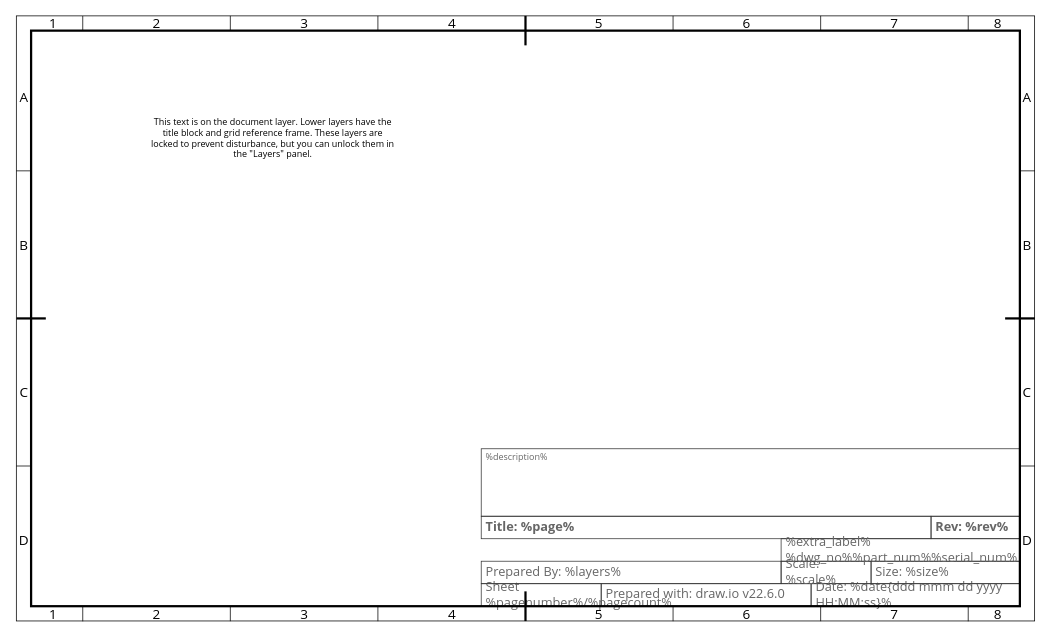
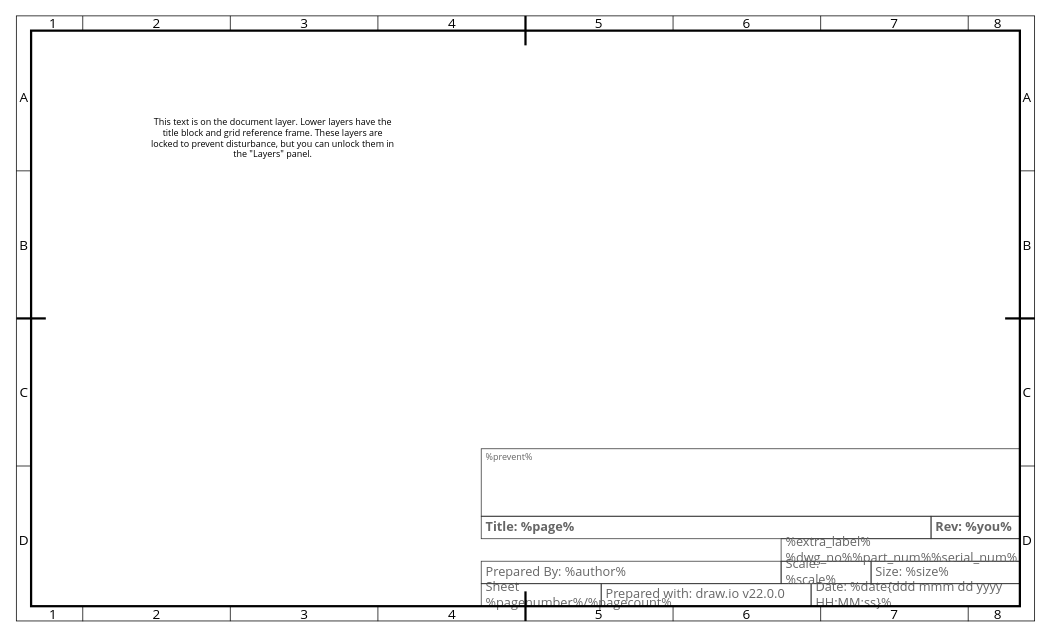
node "%description%": label "%description%" -> "%prevent%"
node "Rev: %rev%": label "Rev: %rev%" -> "Rev: %you%"
node "Prepared By: %layers%": label "Prepared By: %layers%" -> "Prepared By: %author%"
node "Prepared with: draw.io v22.6.0": label "Prepared with: draw.io v22.6.0" -> "Prepared with: draw.io v22.0.0"
